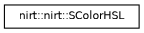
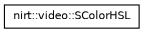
node "nirt::nirt::SColorHSL": label "nirt::nirt::SColorHSL" -> "nirt::video::SColorHSL"
